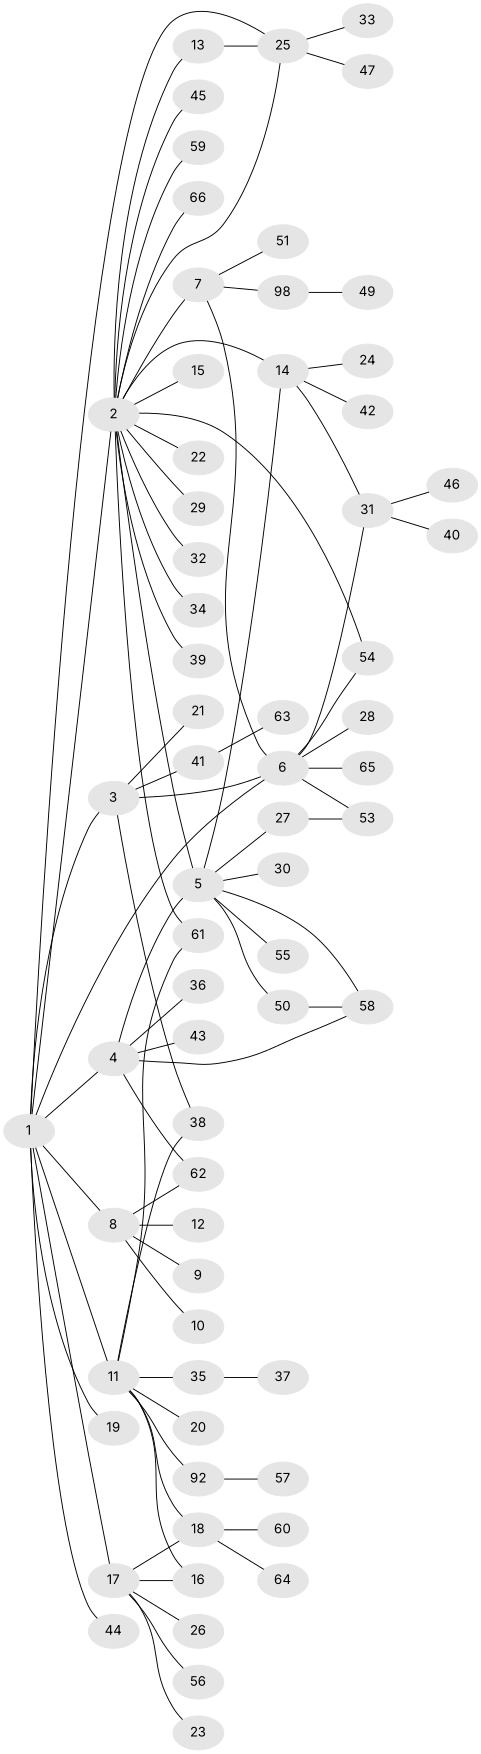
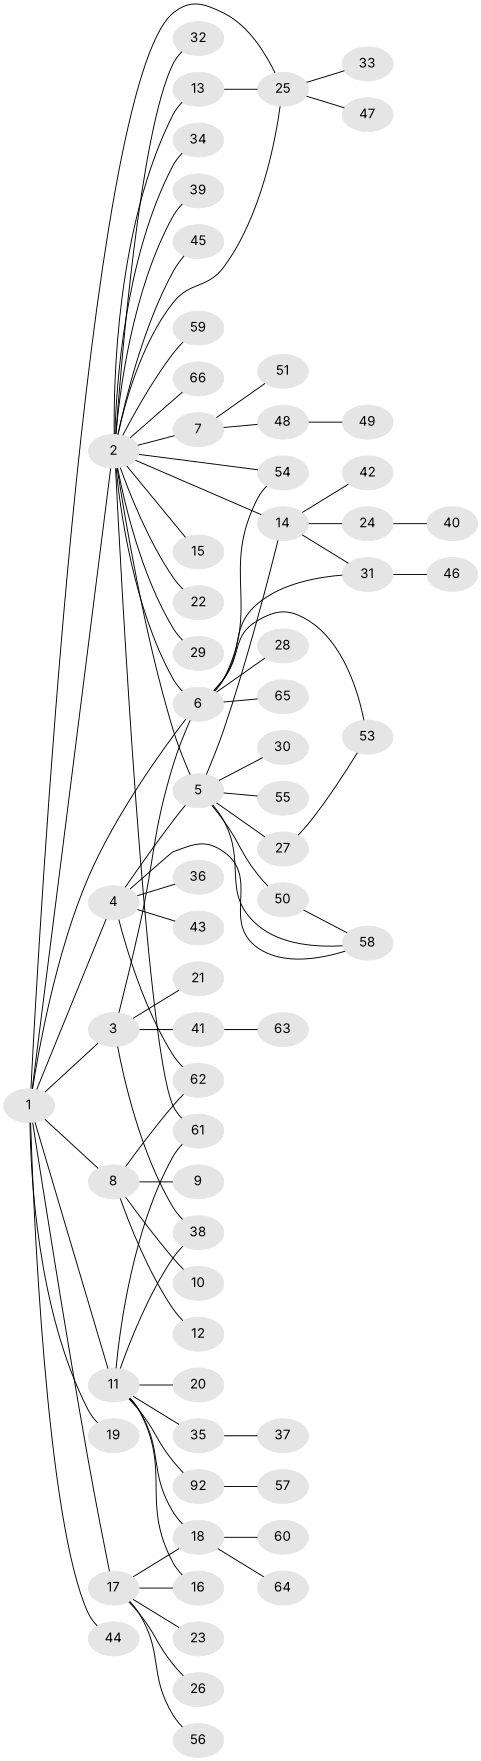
node "98": label "98" -> "48"
edge "31" -- "40": now "24" -- "40"
edge "7" -- "6": now "2" -- "6"
